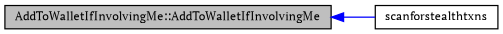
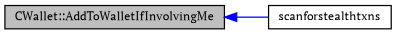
node "AddToWalletIfInvolvingMe::AddToWalletIfInvolvingMe": label "AddToWalletIfInvolvingMe::AddToWalletIfInvolvingMe" -> "CWallet::AddToWalletIfInvolvingMe"
